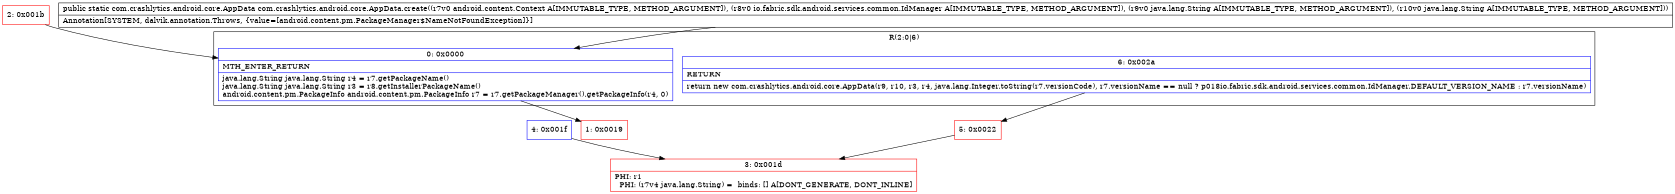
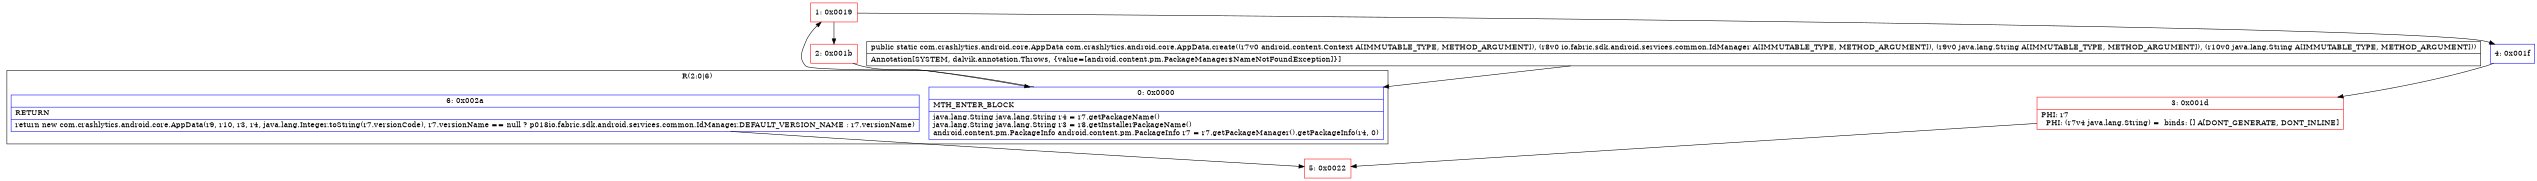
edge "1: 0x0019" -> "4: 0x001f": added
edge "1: 0x0019" -> "2: 0x001b": added
node "0: 0x0000": text "MTH_ENTER_RETURN" -> "MTH_ENTER_BLOCK"
edge "5: 0x0022" -> "3: 0x001d": reversed
node "3: 0x001d": text "PHI: r1" -> "PHI: r7"
